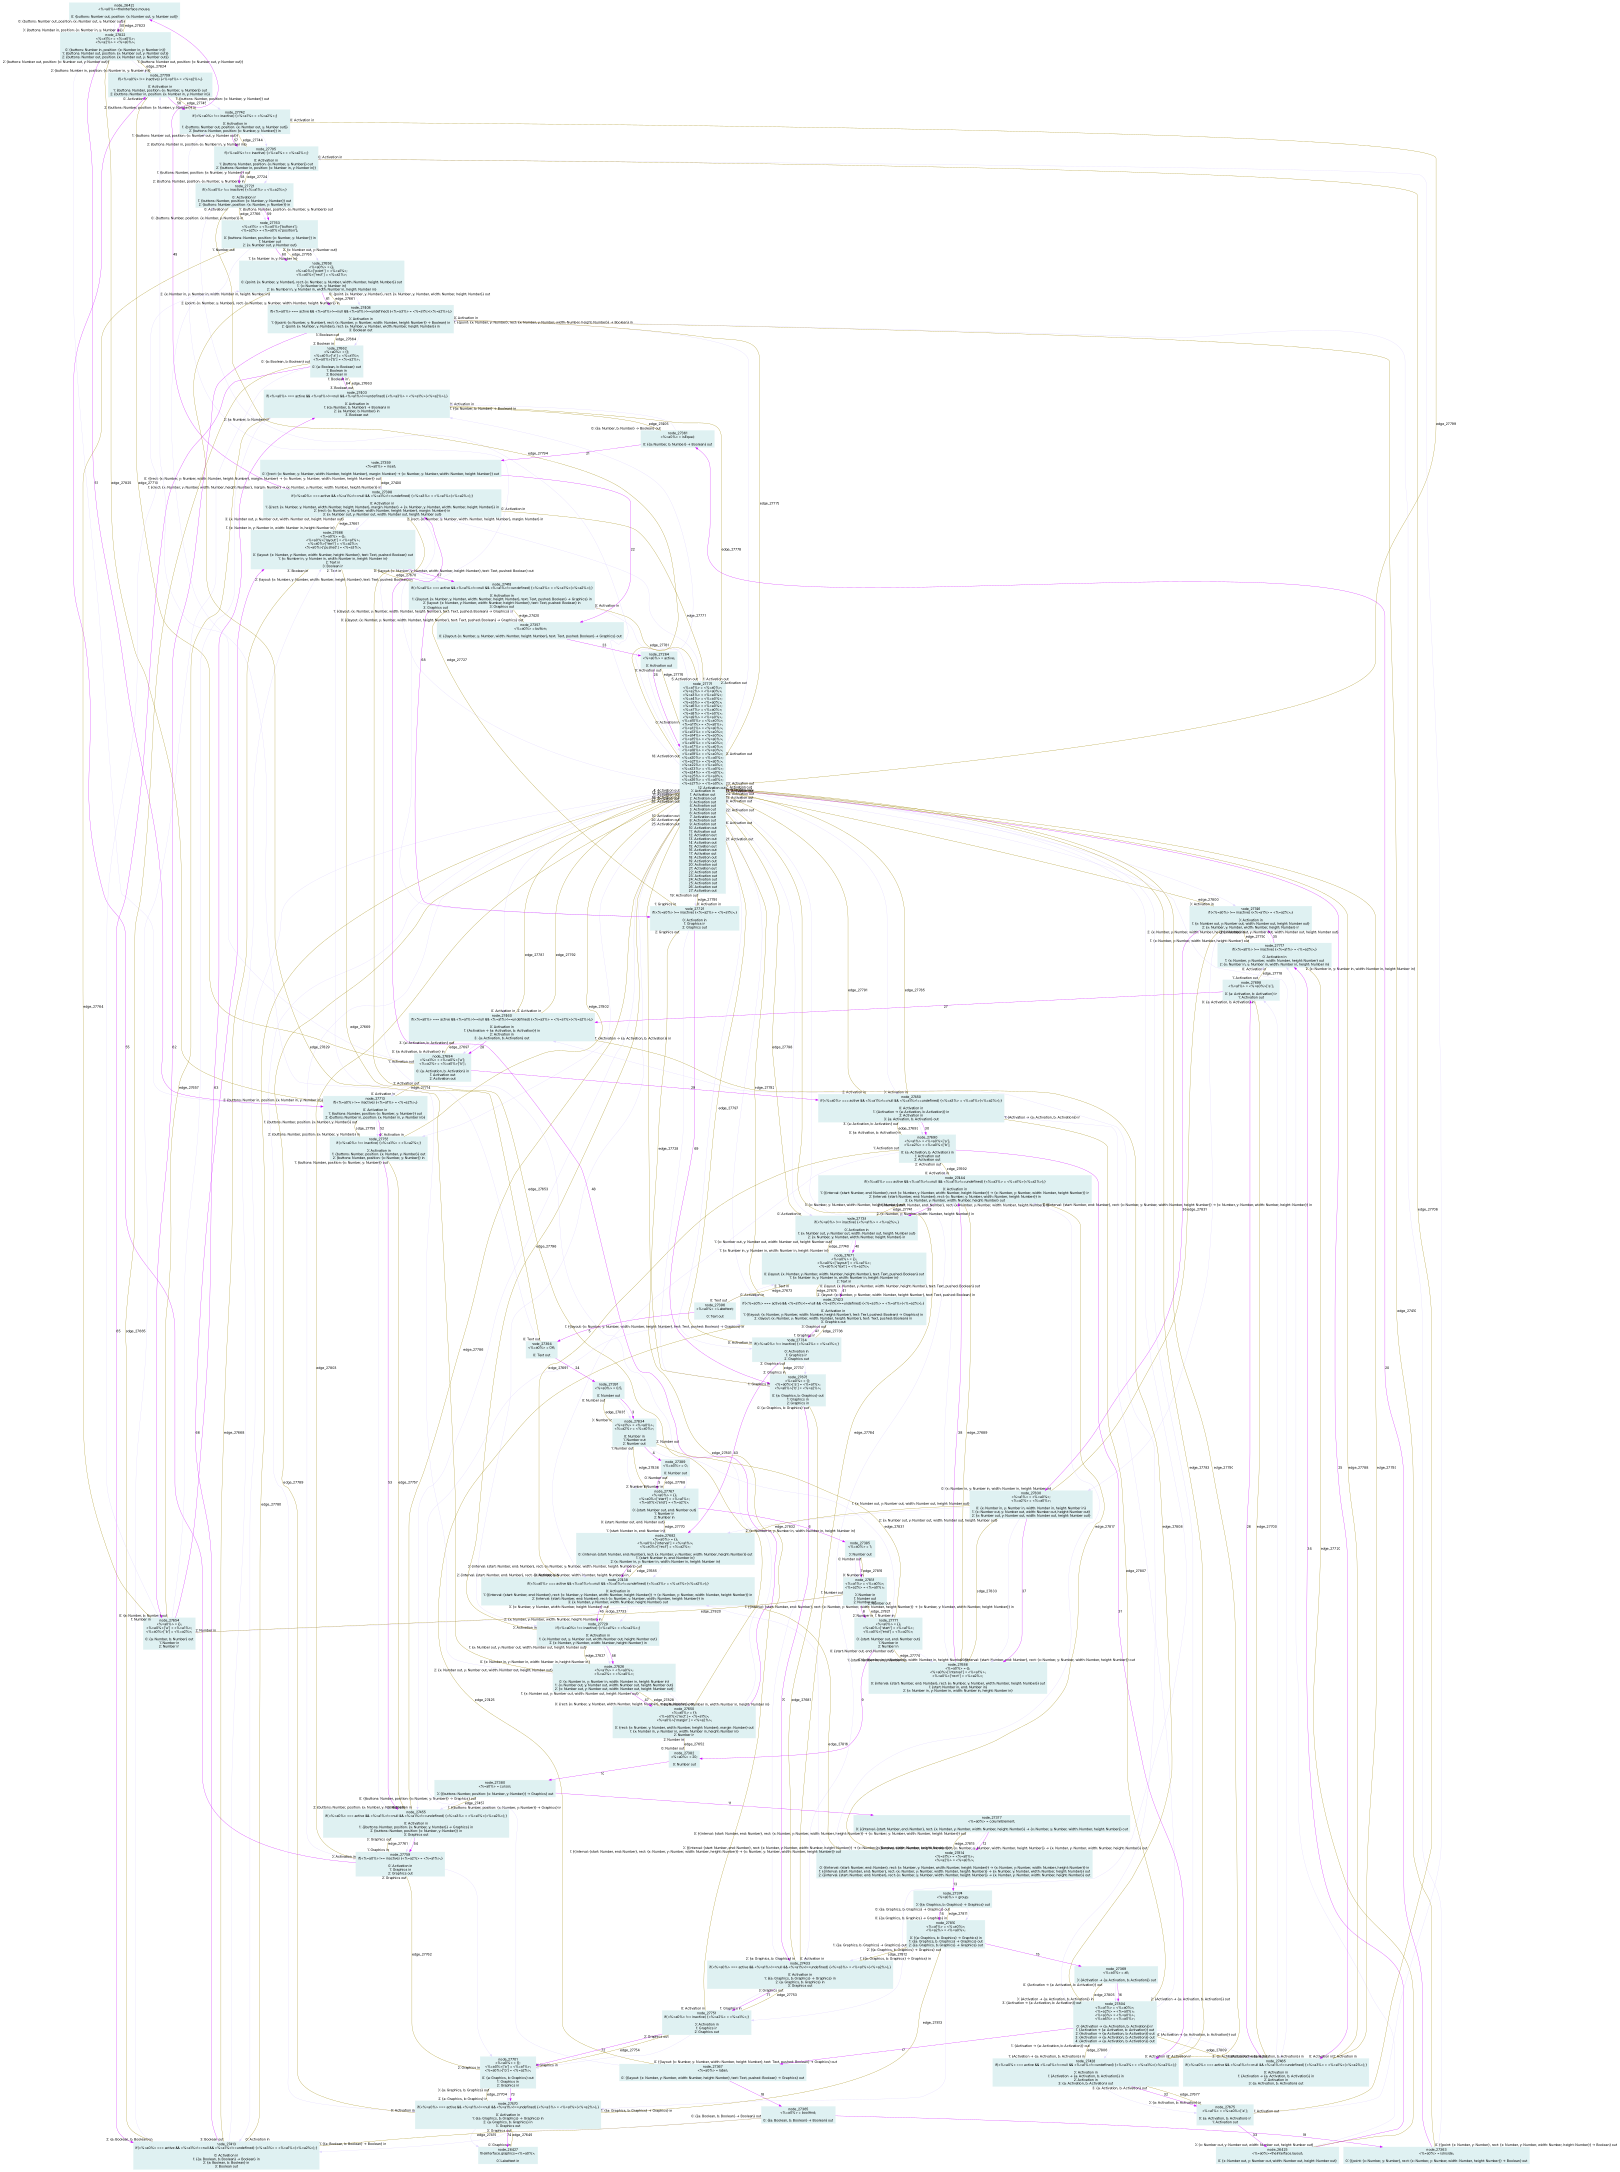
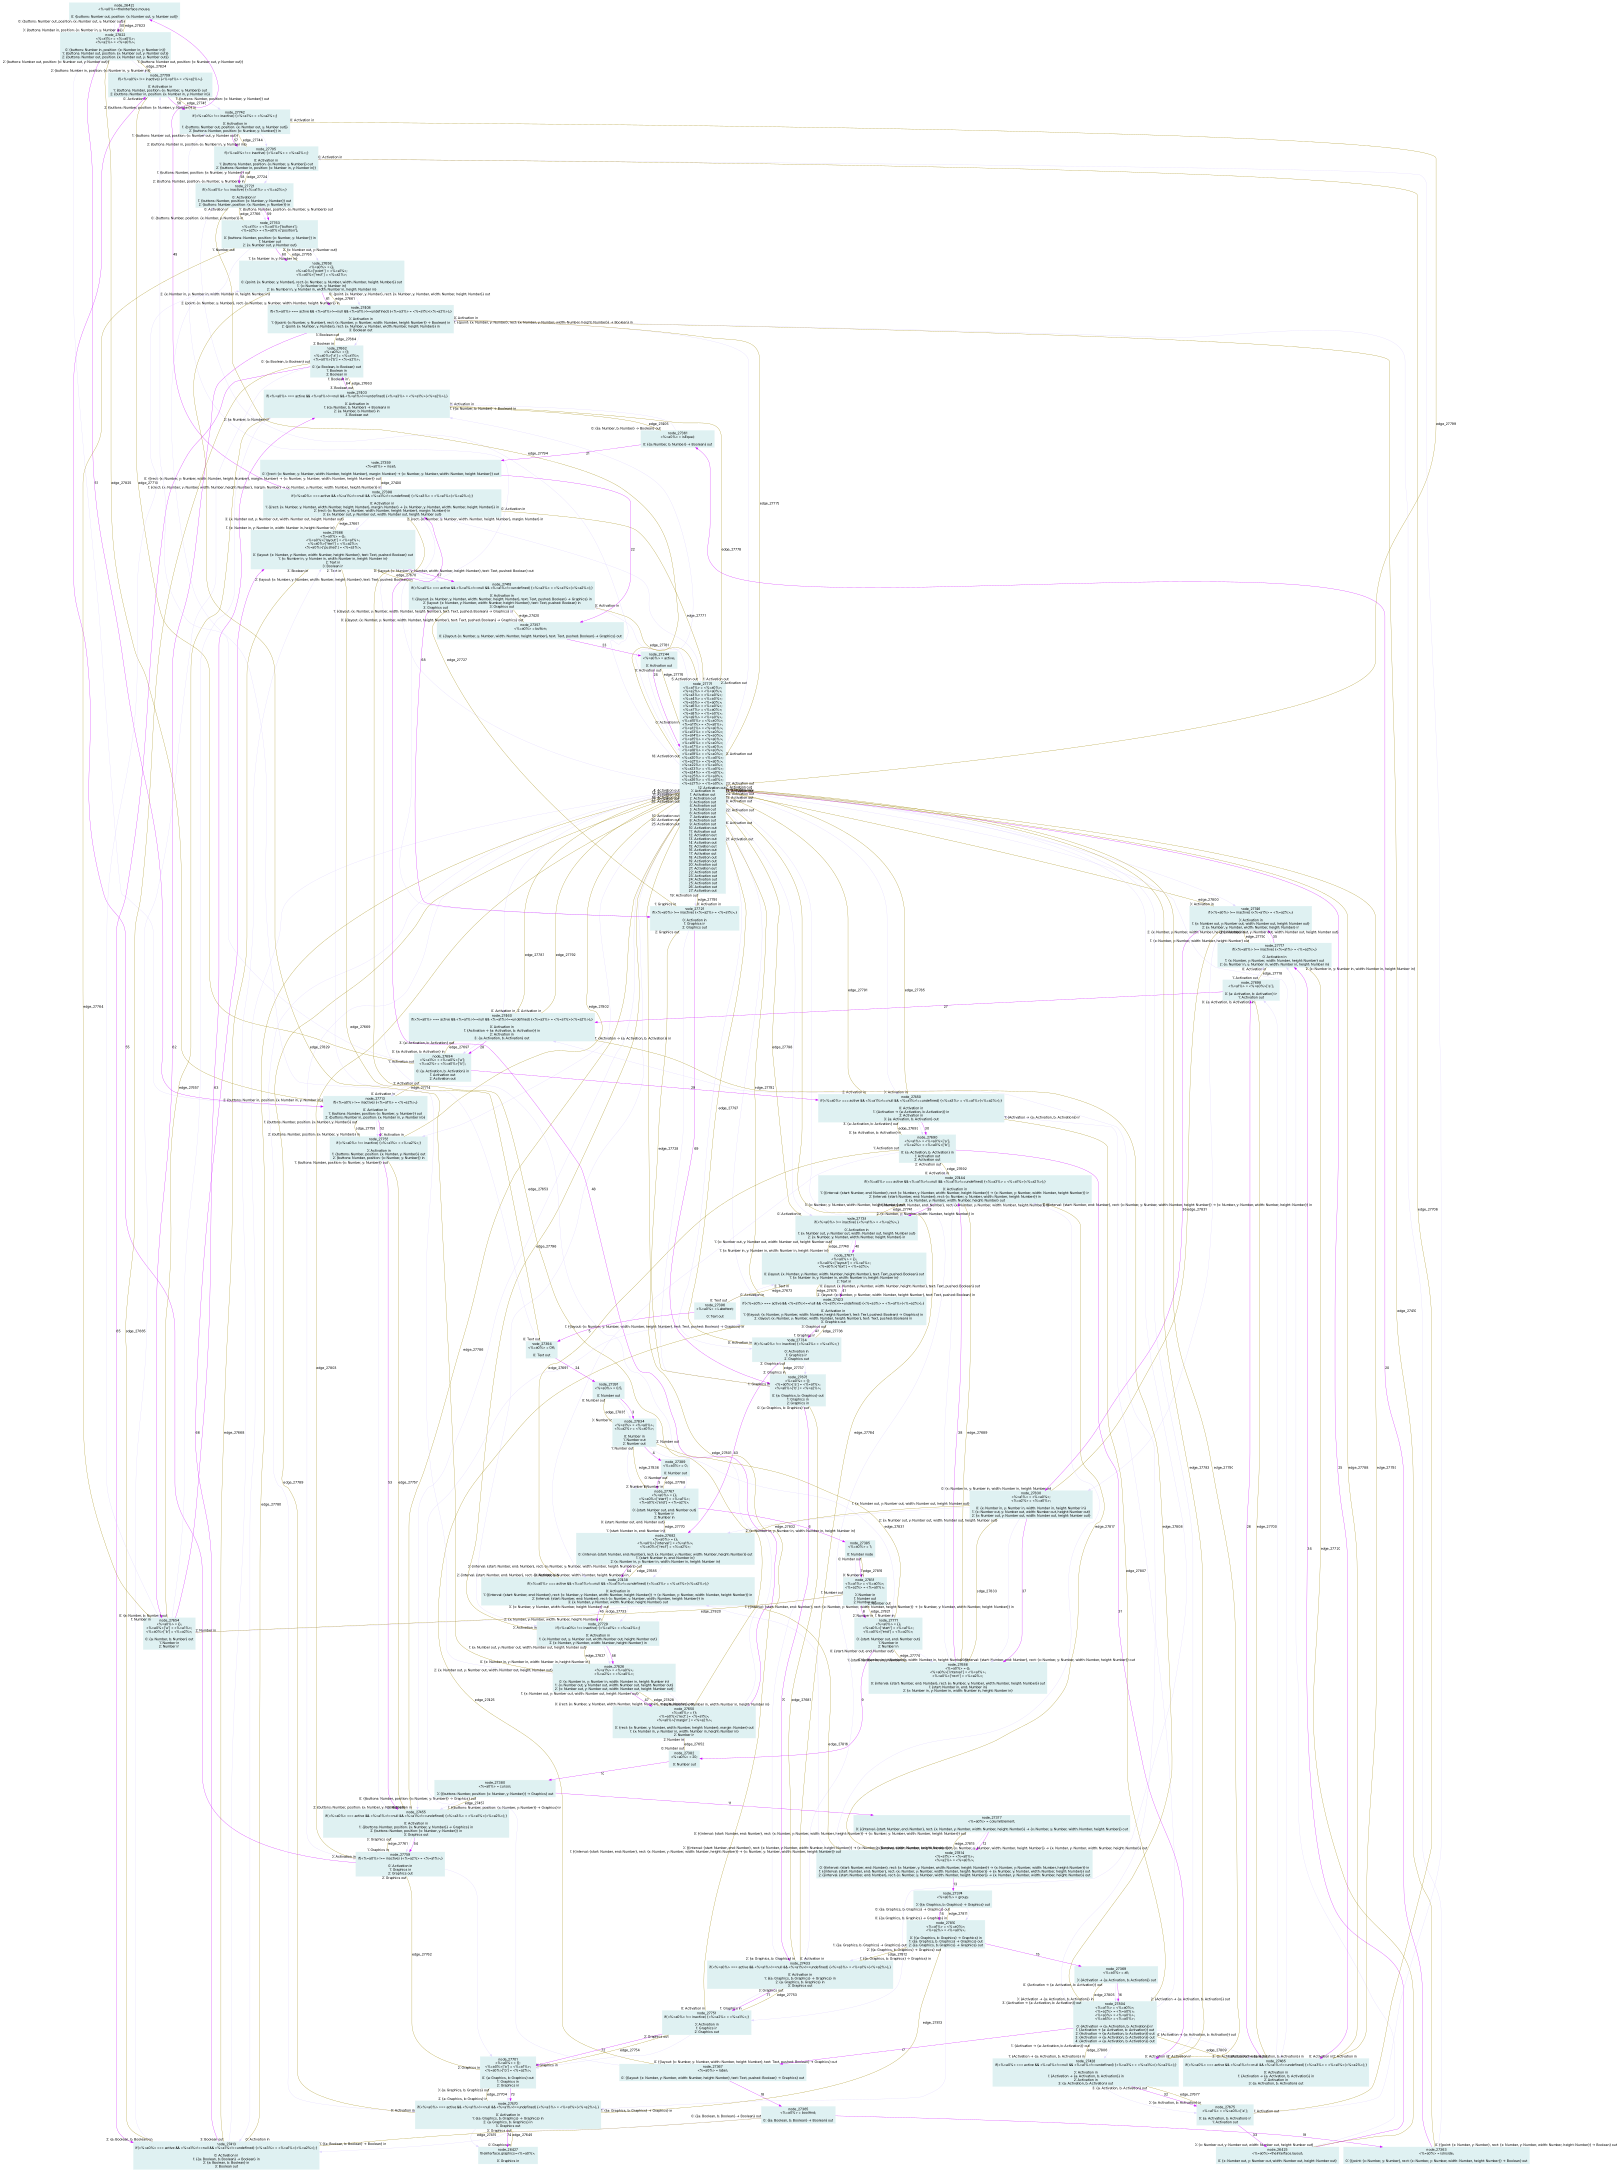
node "node_27264 <%=a0%> = active; 0: Activation out": label "node_27264 <%=a0%> = active; 0: Activation out" -> "node_27244 <%=a0%> = active; 0: Activation out"
node "node_27385 <%=a0%> = 1; 0: Number out": label "node_27385 <%=a0%> = 1; 0: Number out" -> "node_27385 <%=a0%> = 1; 0: Number node"
node "node_26427 theInterface.graphics=<%=a0%>; 0: Labeltext in": label "node_26427 theInterface.graphics=<%=a0%>; 0: Labeltext in" -> "node_26427 theInterface.graphics=<%=a0%>; 0: Graphics in"
